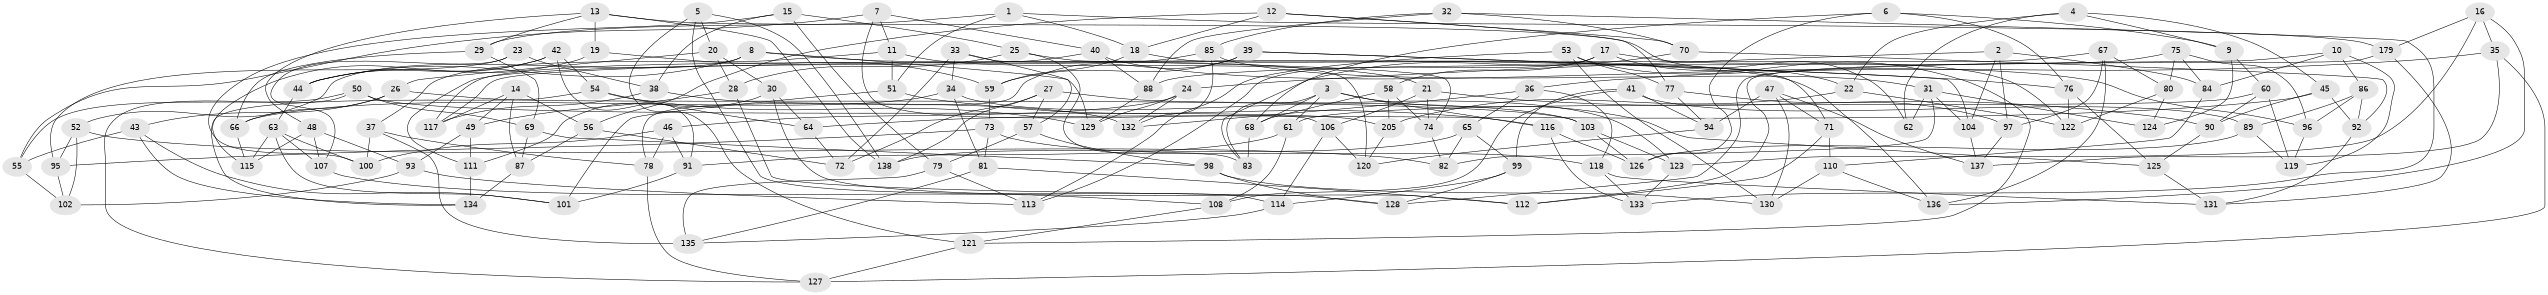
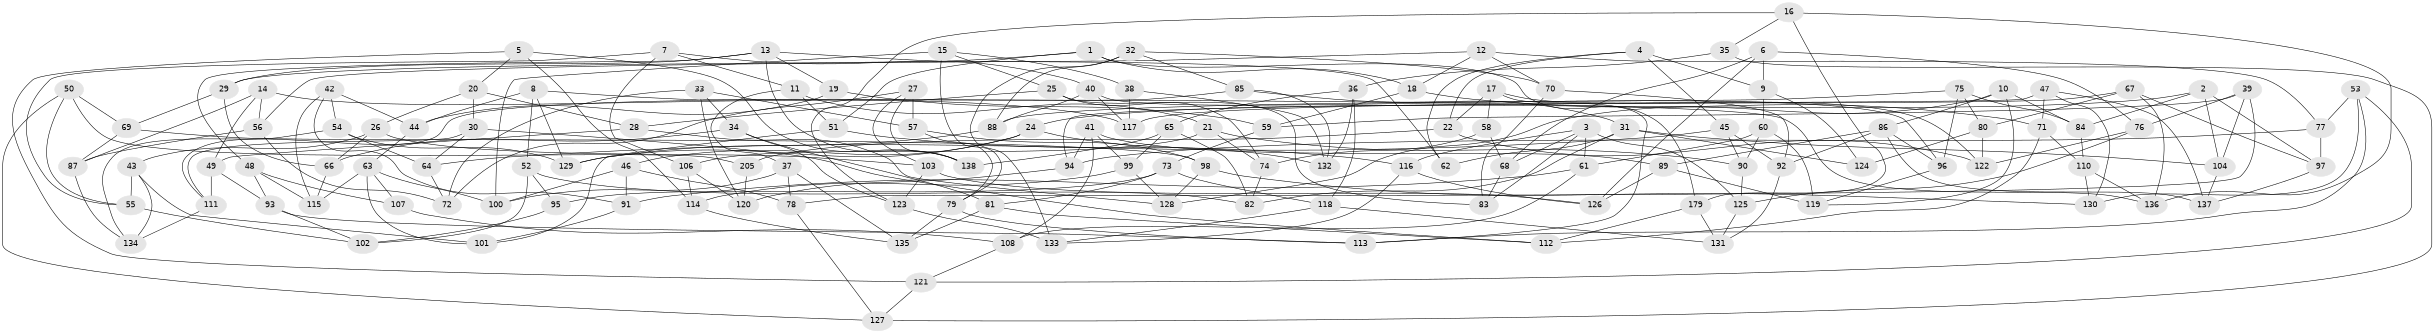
node "23": removed
edge "58" -- "205": removed
edge "35" -- "137": now "86" -- "137"
